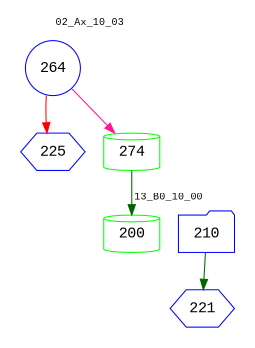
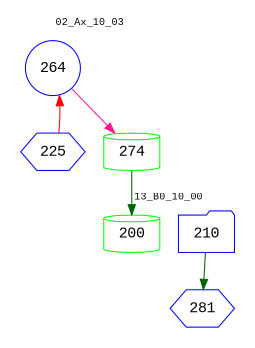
edge "264" -> "225": reversed
node "221": label "221" -> "281"
